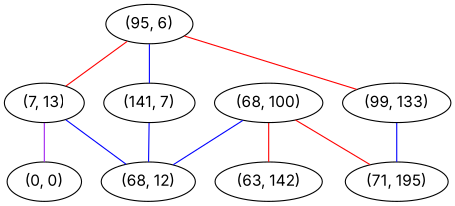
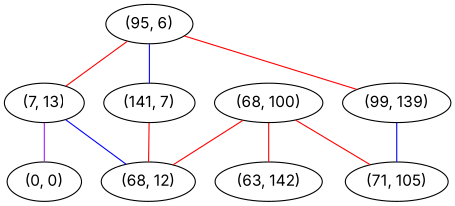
node "(99, 133)": label "(99, 133)" -> "(99, 139)"
edge "(141, 7)" -- "(68, 12)": color blue -> red
edge "(68, 100)" -- "(68, 12)": color blue -> red
node "(71, 195)": label "(71, 195)" -> "(71, 105)"
